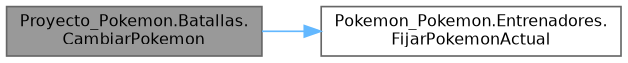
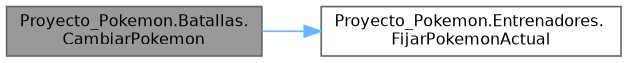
node "Pokemon_Pokemon.Entrenadores. FijarPokemonActual": label "Pokemon_Pokemon.Entrenadores. FijarPokemonActual" -> "Proyecto_Pokemon.Entrenadores. FijarPokemonActual"
